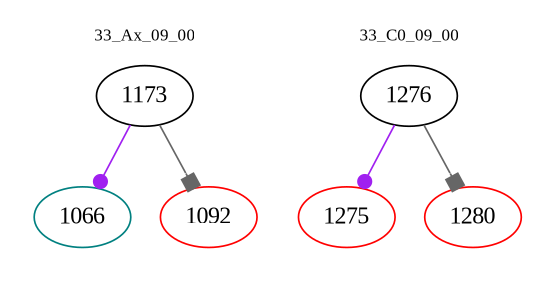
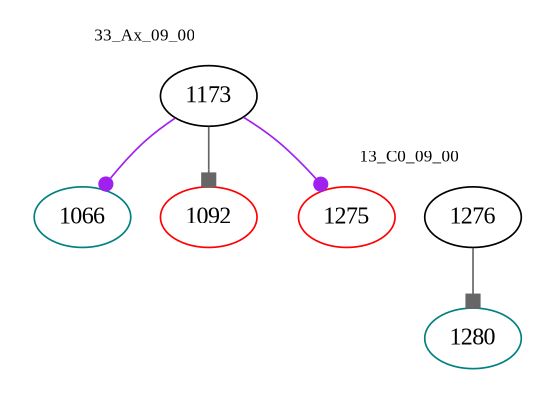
cluster "33_C0_09_00": label "33_C0_09_00" -> "13_C0_09_00"
edge "1276" -> "1275": now "1173" -> "1275"
node "1280": color red -> teal
